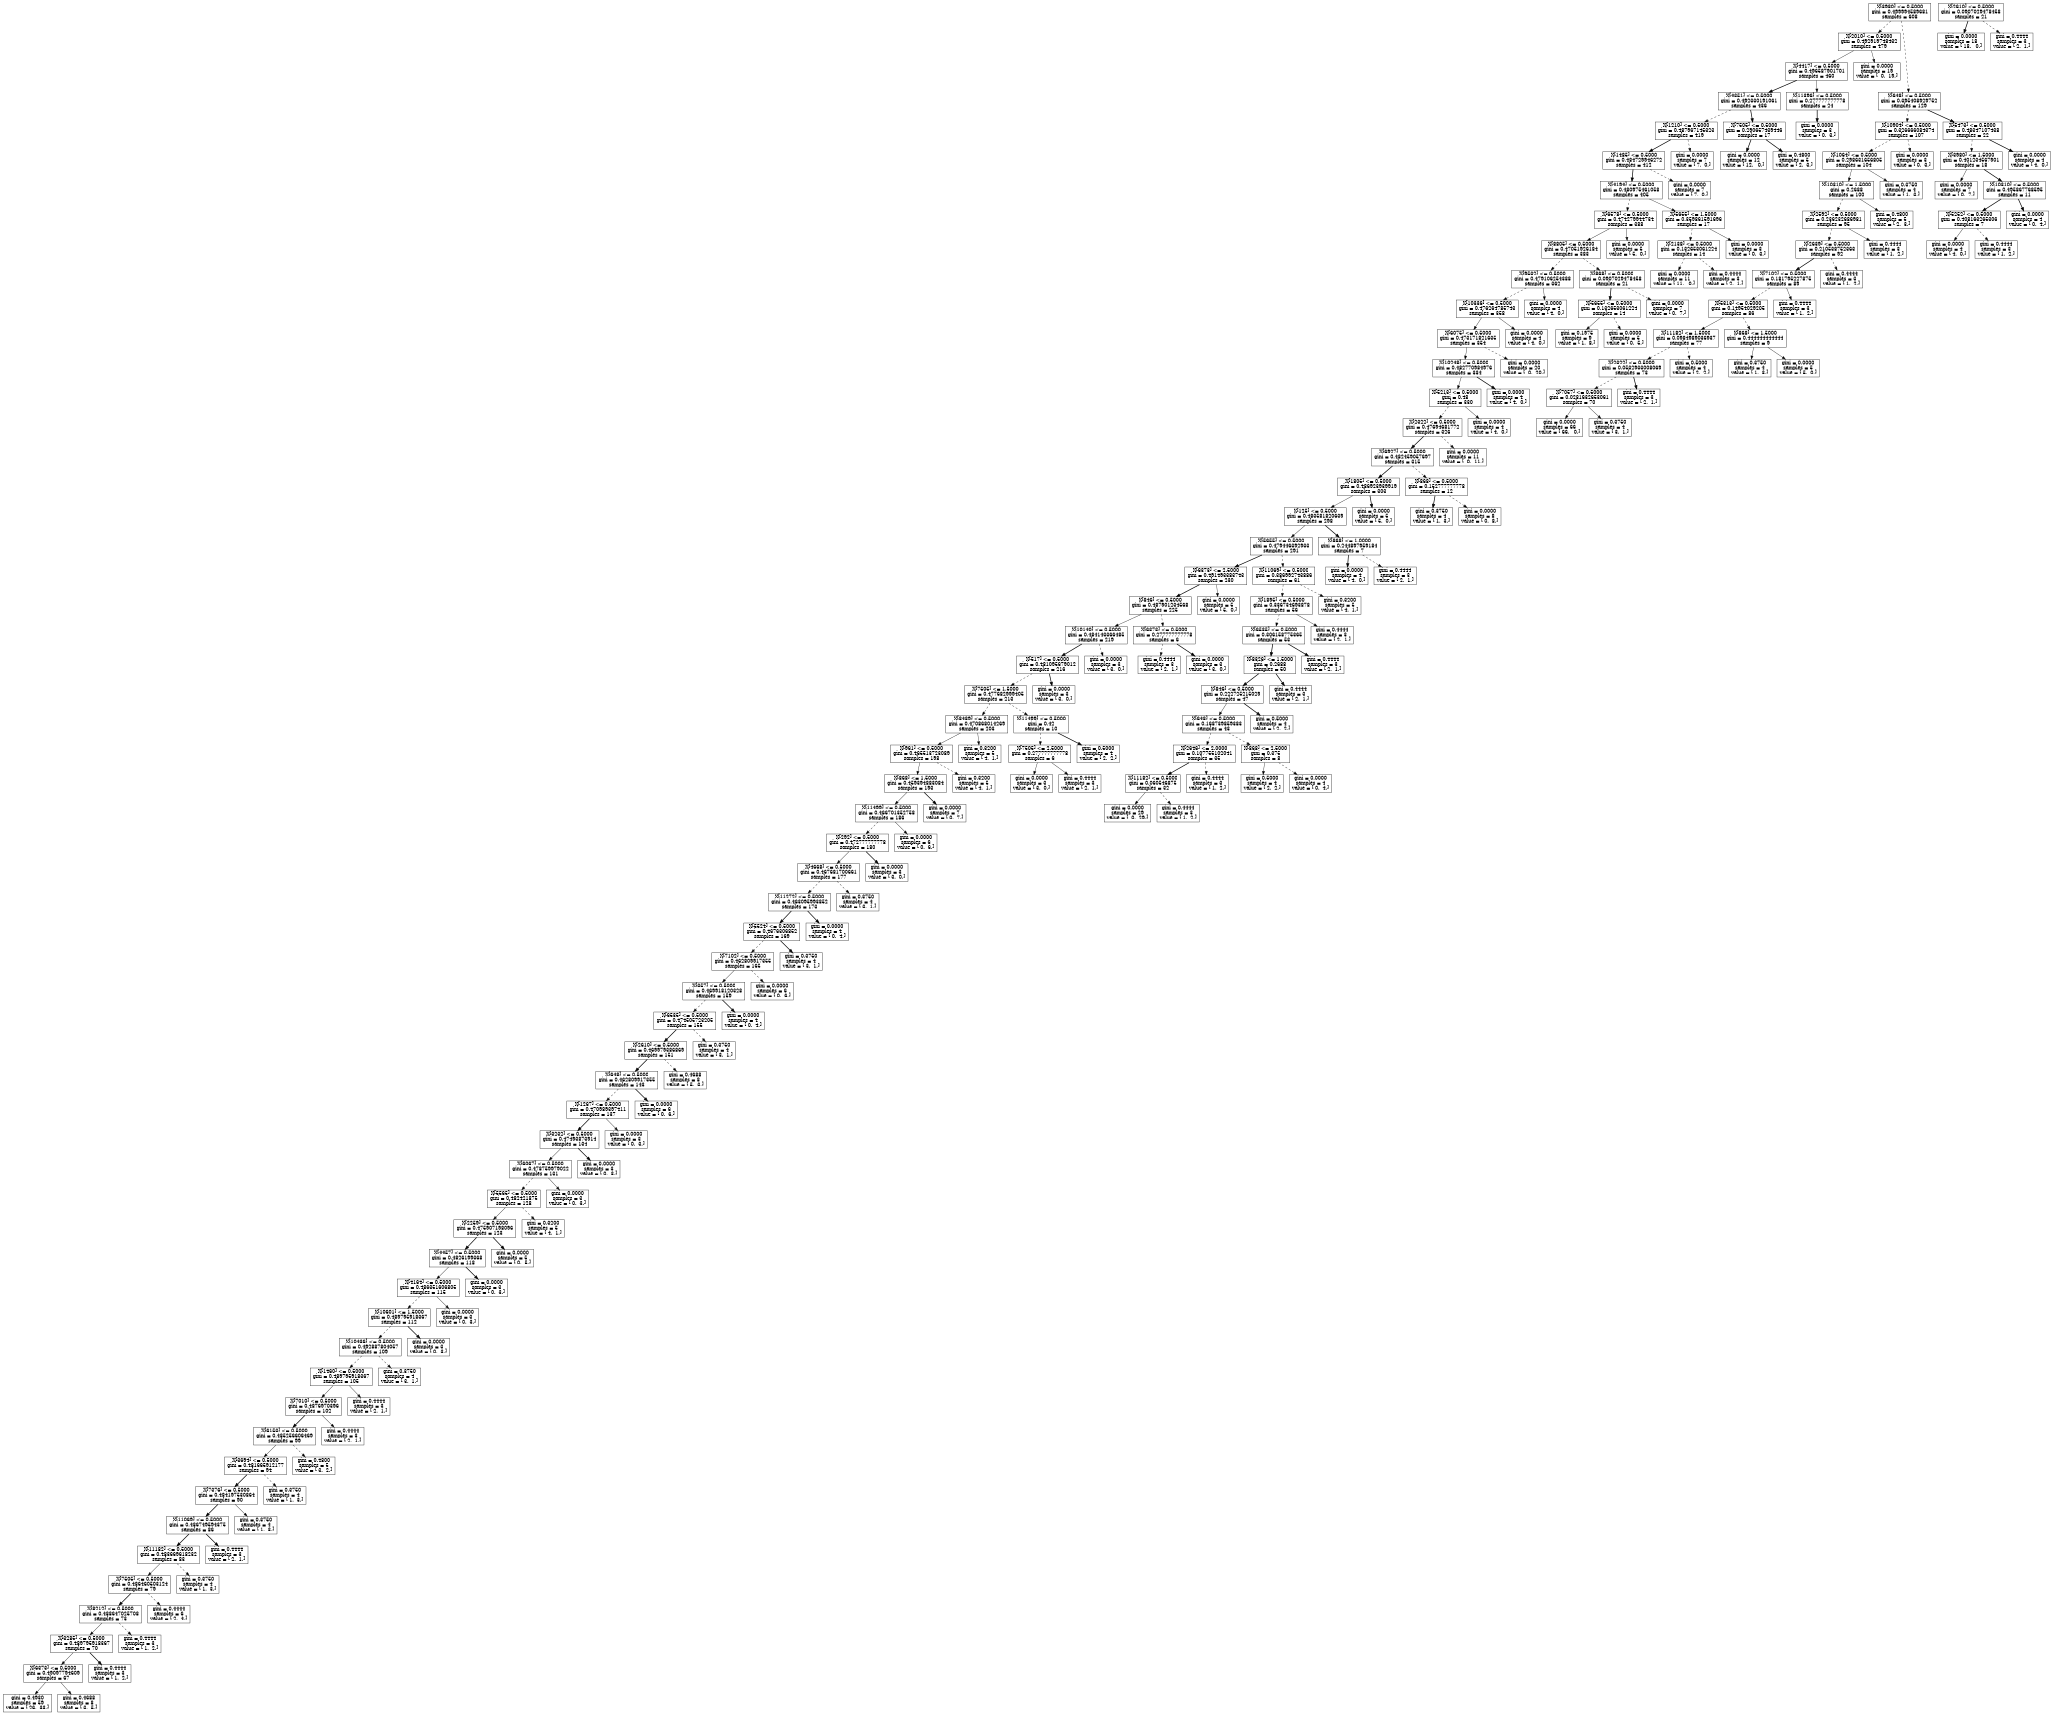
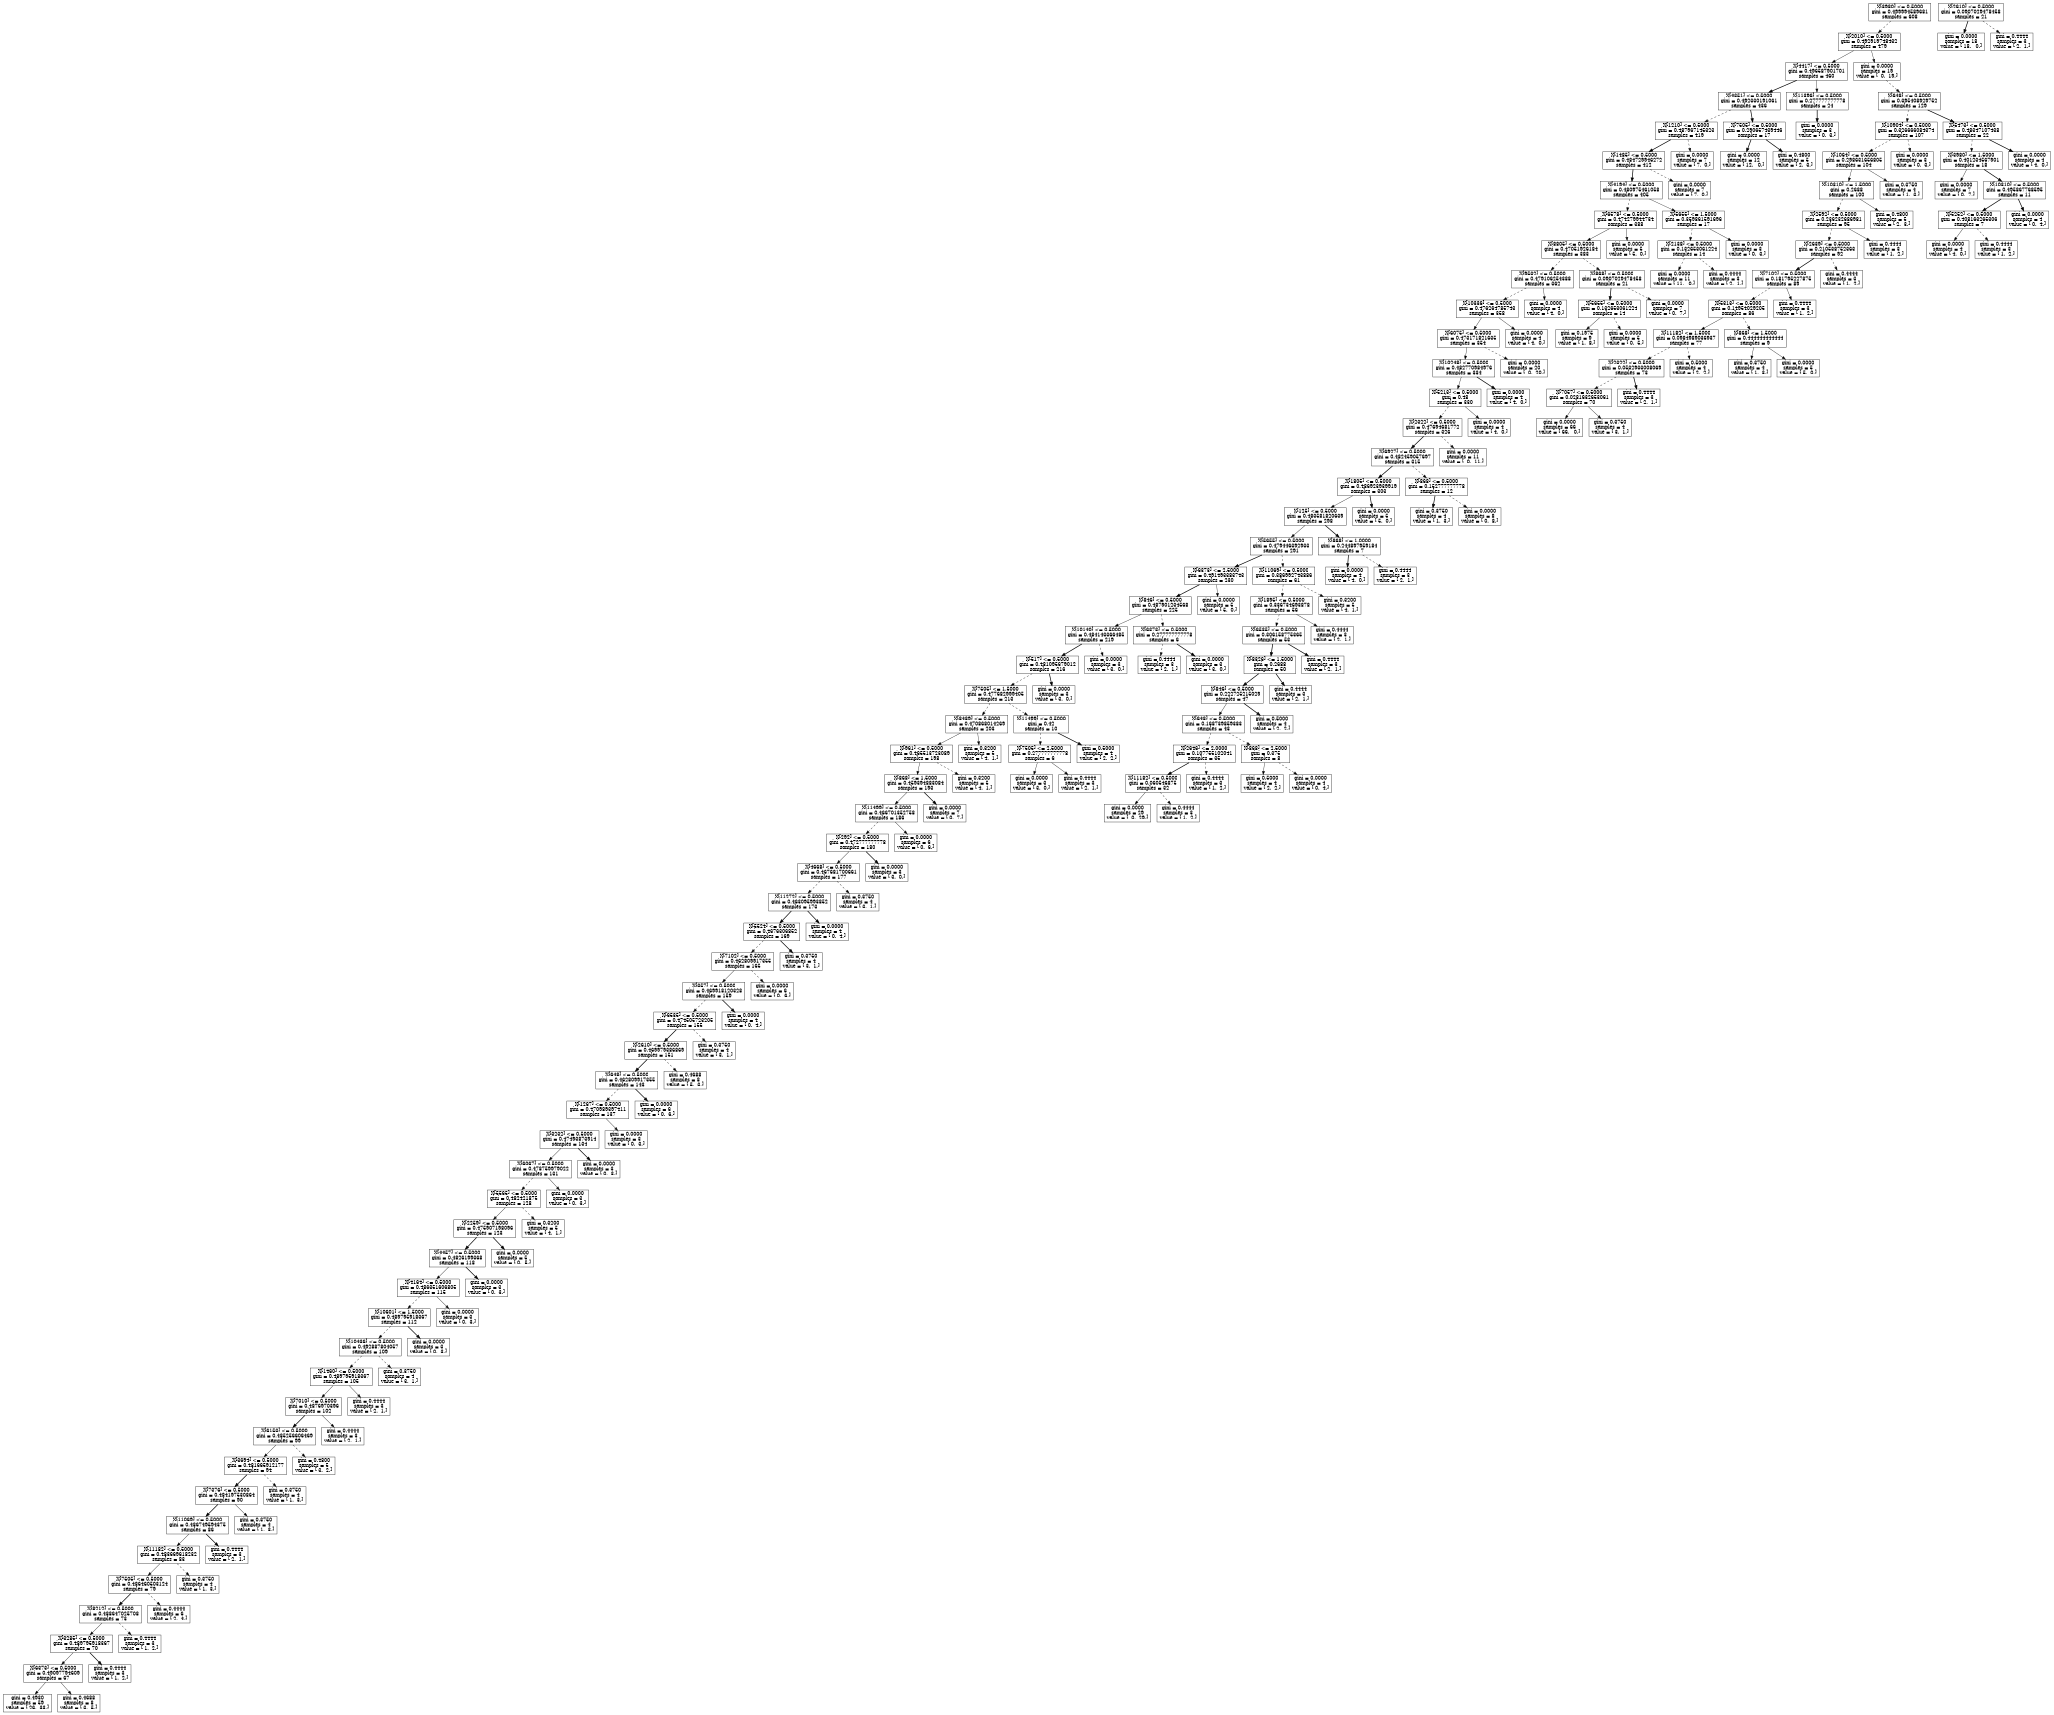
edge "X[3980] <= 0.5000 gini = 0.499994589681 samples = 608" -> "X[648] <= 0.5000 gini = 0.395408929752 samples = 129": now "gini = 0.0000 samples = 19 value = [  0.  19.]" -> "X[648] <= 0.5000 gini = 0.395408929752 samples = 129"
edge "X[1267] <= 0.5000 gini = 0.470989397411 samples = 137" -> "X[3232] <= 0.5000 gini = 0.47493873914 samples = 134": removed
edge "X[11069] <= 0.5000 gini = 0.486749594375 samples = 86" -> "X[11182] <= 0.5000 gini = 0.483669618232 samples = 83": style bold -> solid
